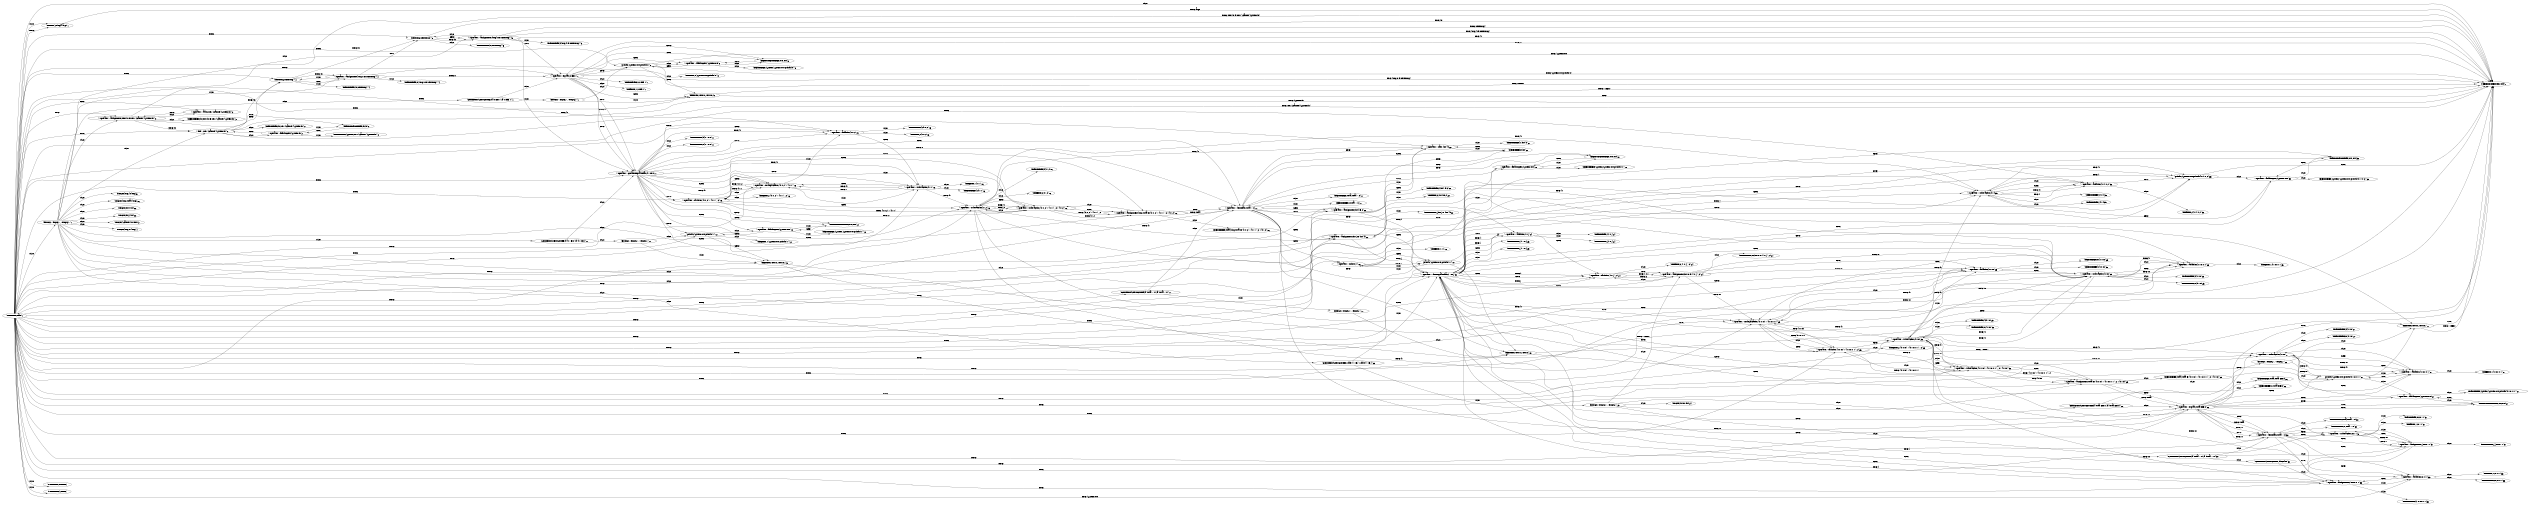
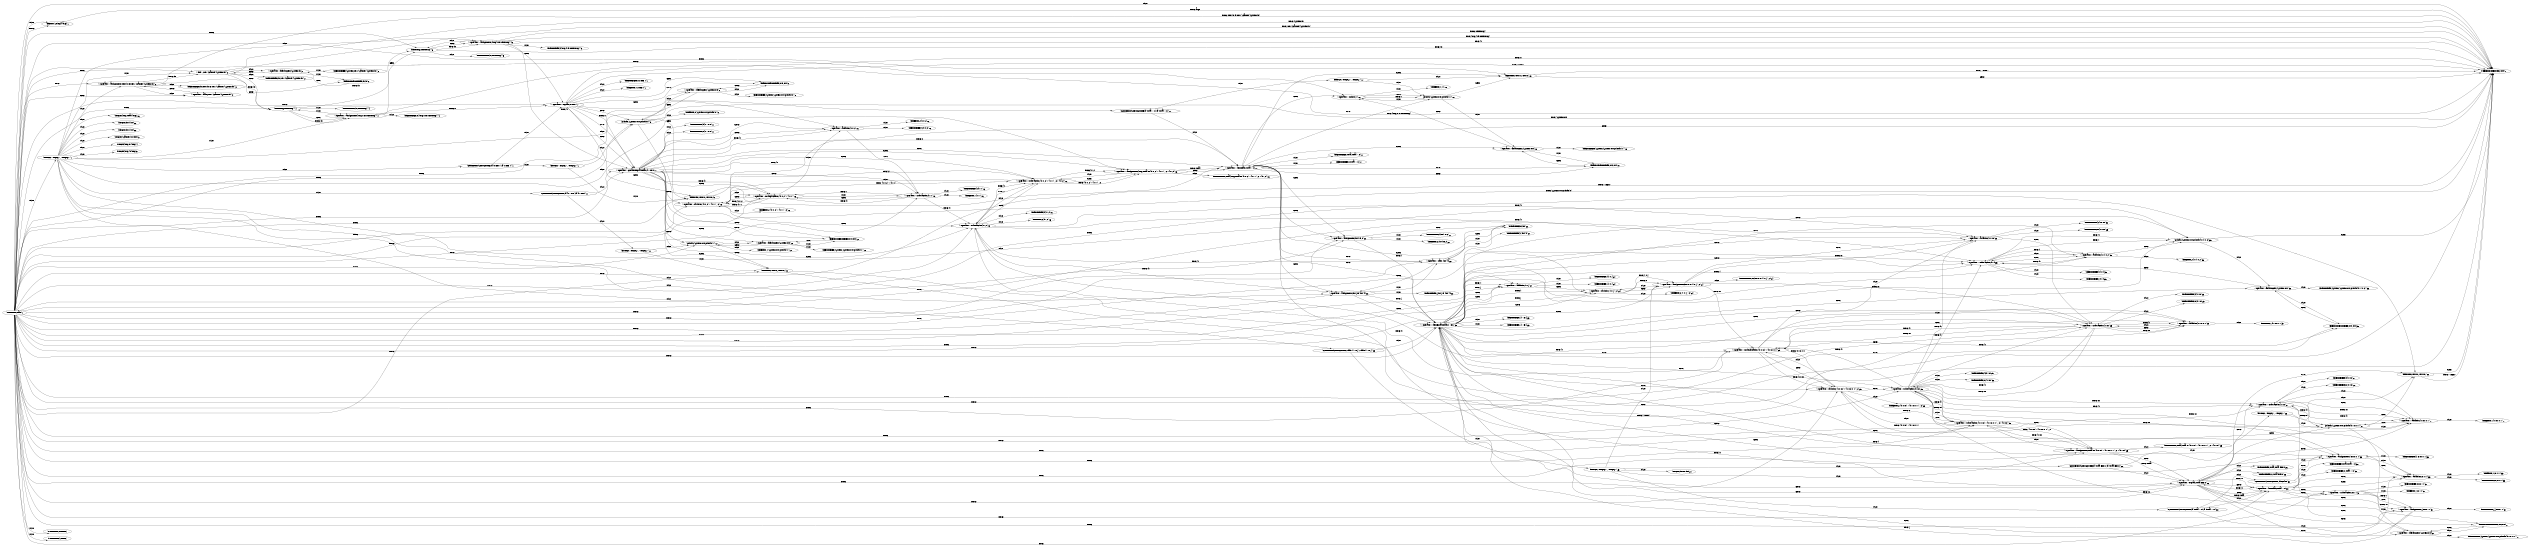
edge "(<operator>.assignment,j = m - 1)" -> "(<operator>.subtraction,m - 1)": removed, label "AST:"
edge "(METHOD,main)" -> "(<operator>.addition,m + 1)": label "DDG: System.out" -> "DDG: "
